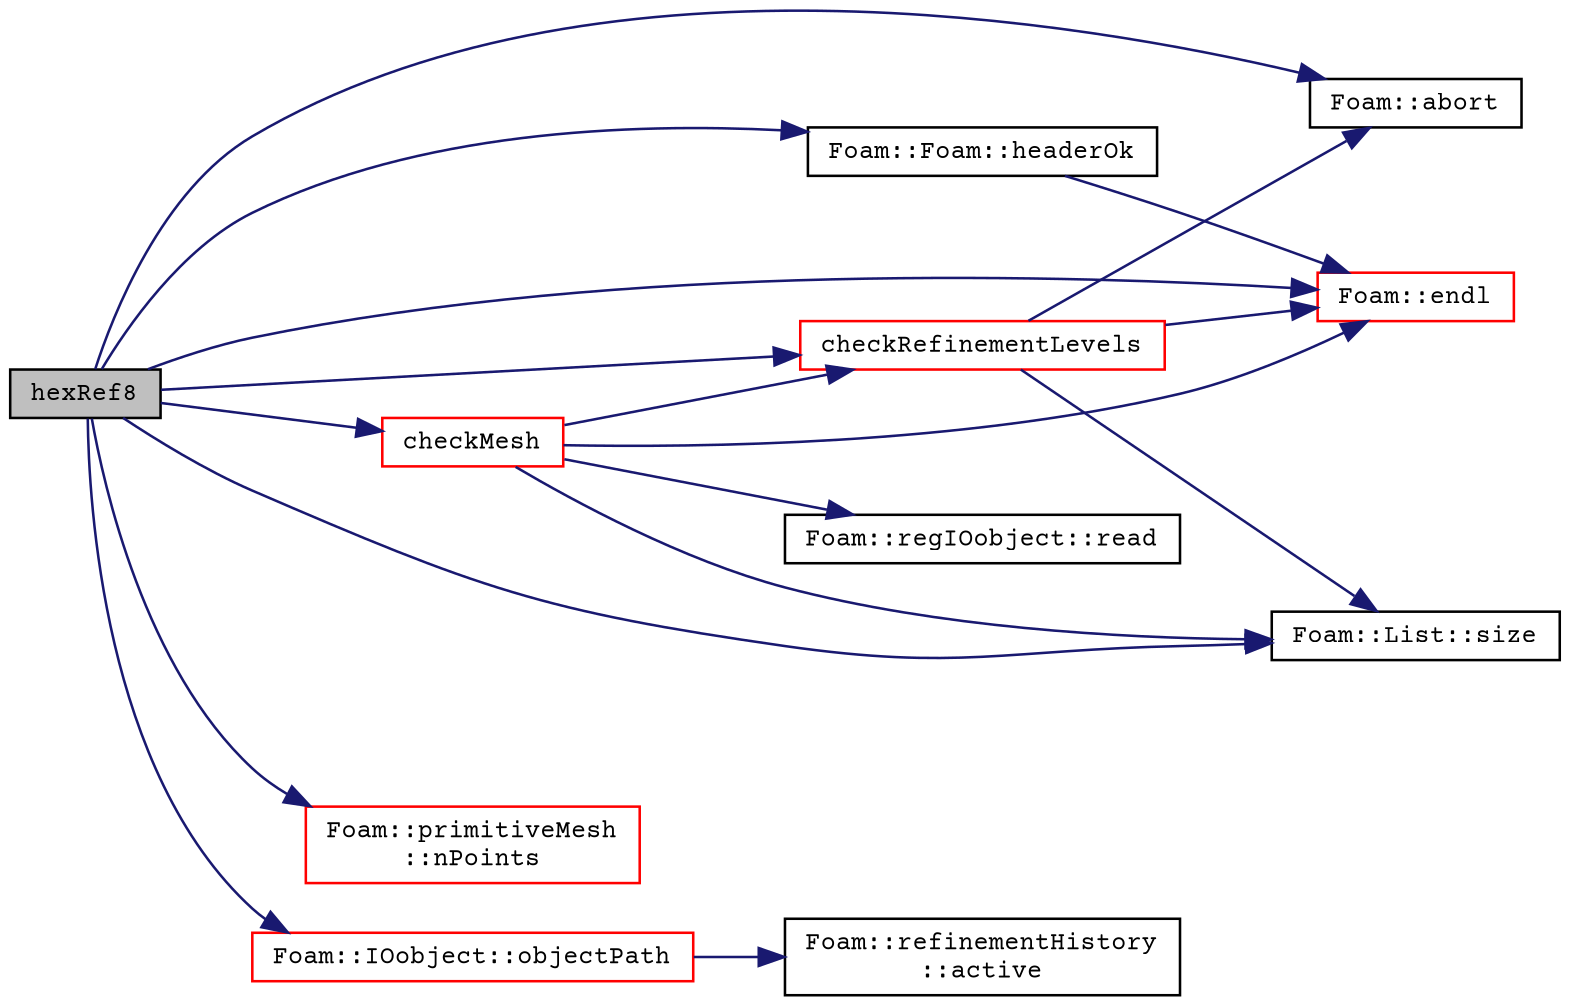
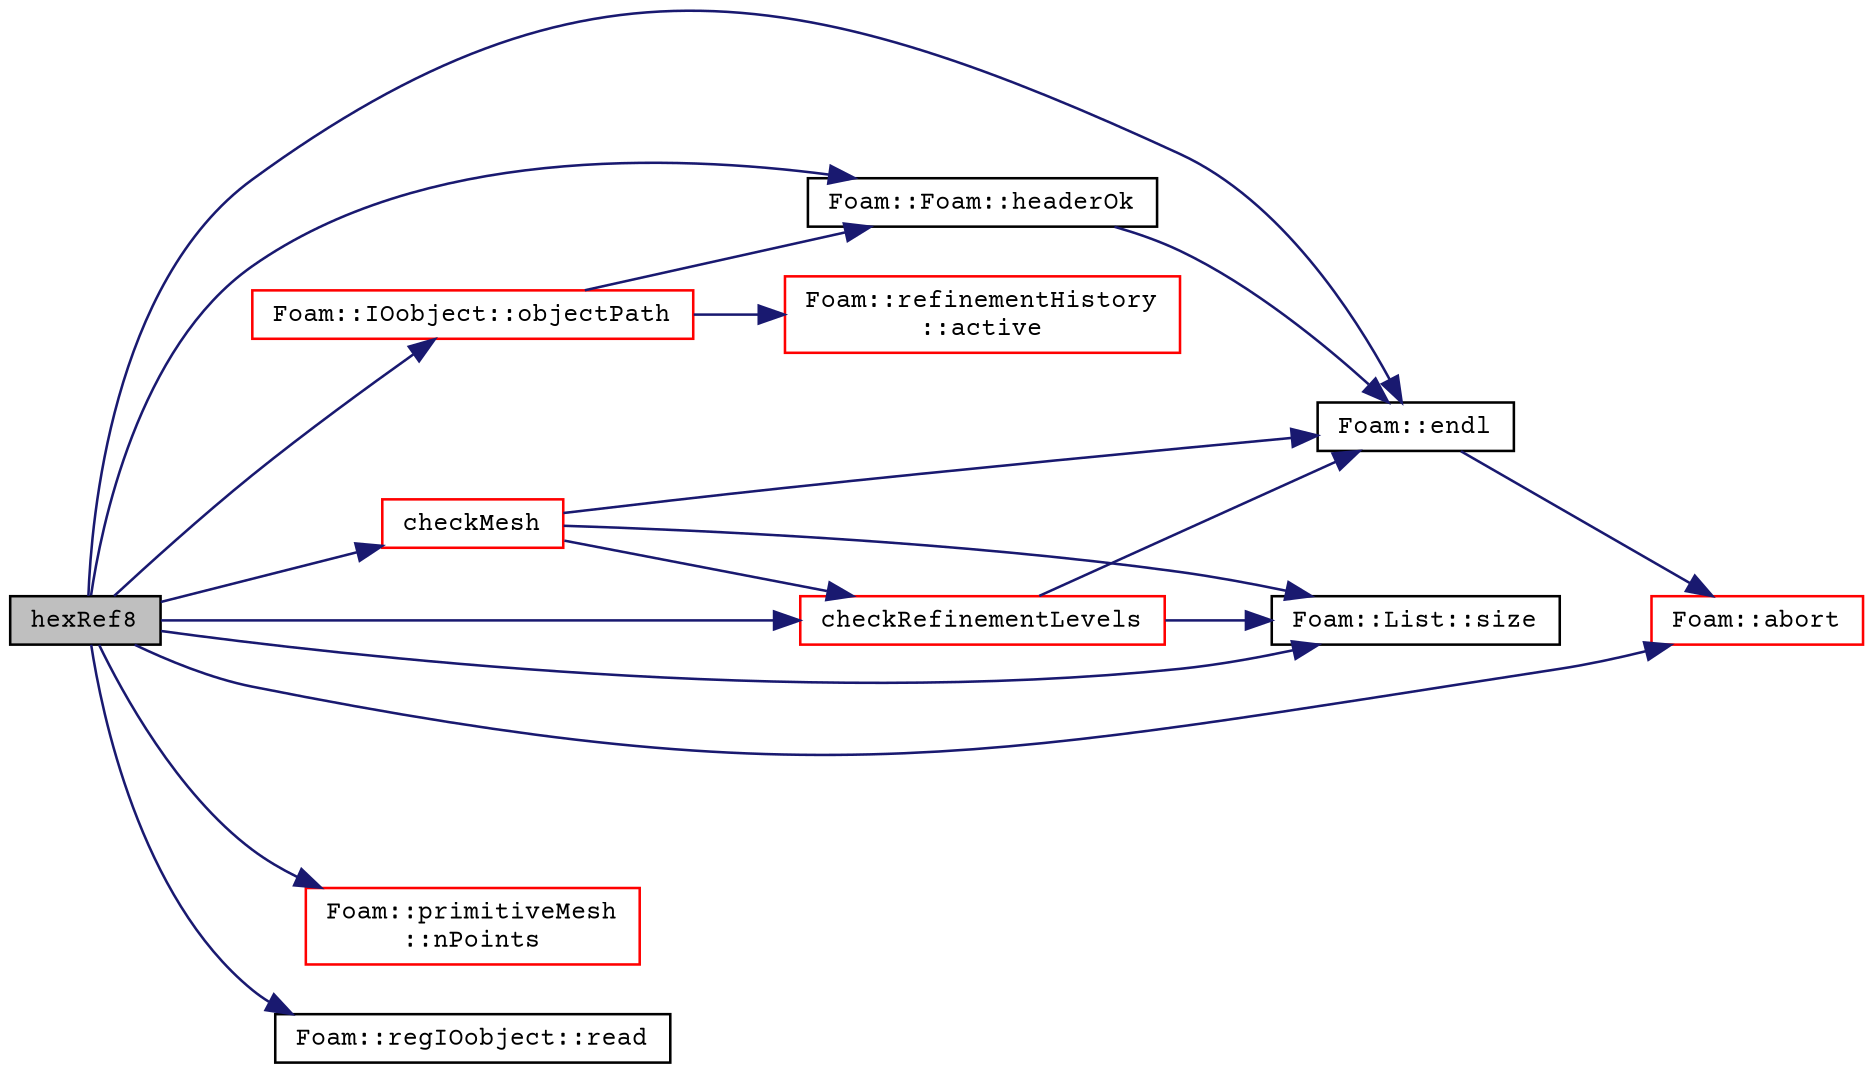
node "Foam::abort": color black -> red
edge "checkRefinementLevels" -> "Foam::abort": now "Foam::endl" -> "Foam::abort"
edge "Foam::IOobject::objectPath" -> "Foam::Foam::headerOk": added
node "Foam::endl": color red -> black
edge "checkMesh" -> "Foam::regIOobject::read": now "hexRef8" -> "Foam::regIOobject::read"
node "Foam::refinementHistory ::active": color black -> red
